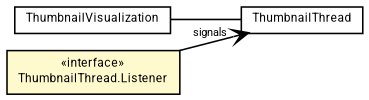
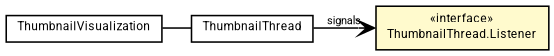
edge "ThumbnailThread.Listener" -> "ThumbnailThread": reversed
